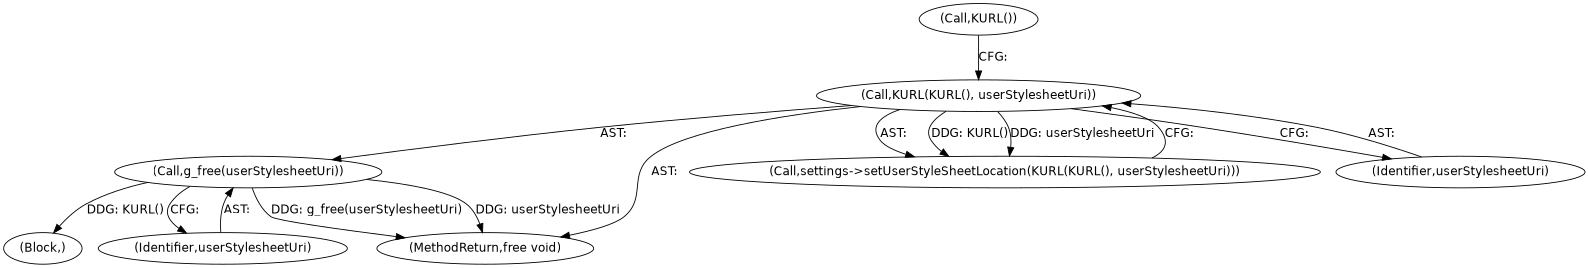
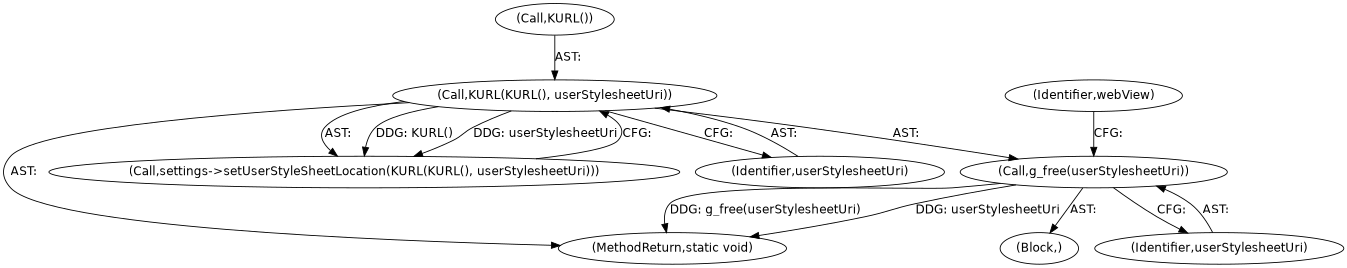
edge "(Call,KURL())" -> "(Call,KURL(KURL(), userStylesheetUri))": label "CFG: " -> "AST: "
node "(Identifier,webView)": added
edge "(Call,g_free(userStylesheetUri))" -> "(Block,)": label "DDG: KURL()" -> "AST: "
node "(MethodReturn,free void)": label "(MethodReturn,free void)" -> "(MethodReturn,static void)"
